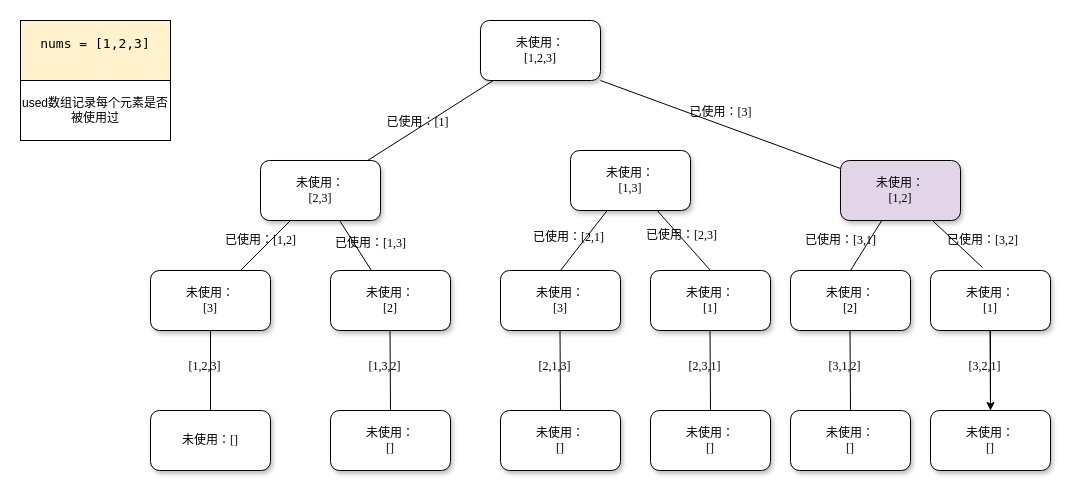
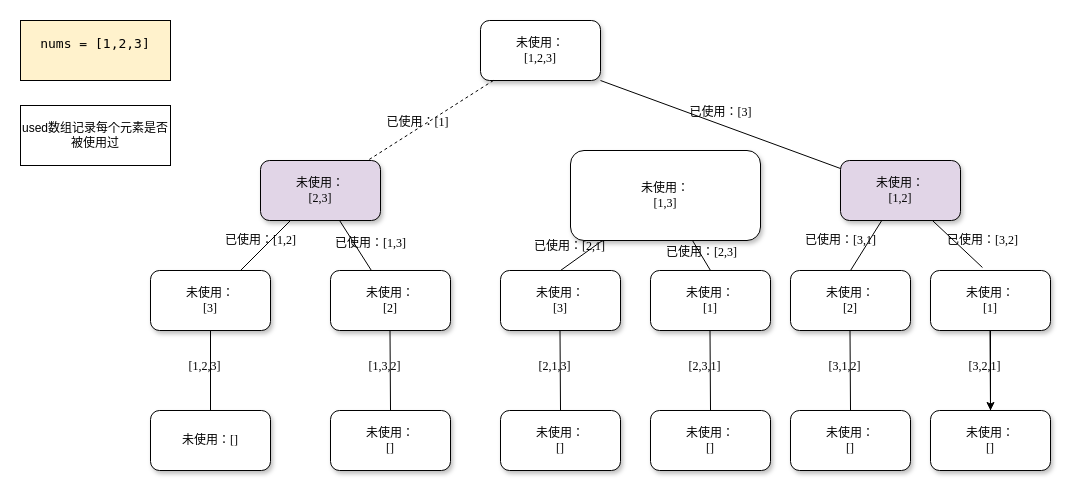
node "used数组记录每个元素是否被使用过": moved (96, 111) -> (96, 136)
edge "未使用： [1,2,3]" -- "未使用： [2,3]": style solid -> dashed
node "未使用： [1,3]": size 120x60 -> 190x90
node "未使用： [2,3]": fillcolor #ffffff -> #e1d5e7
